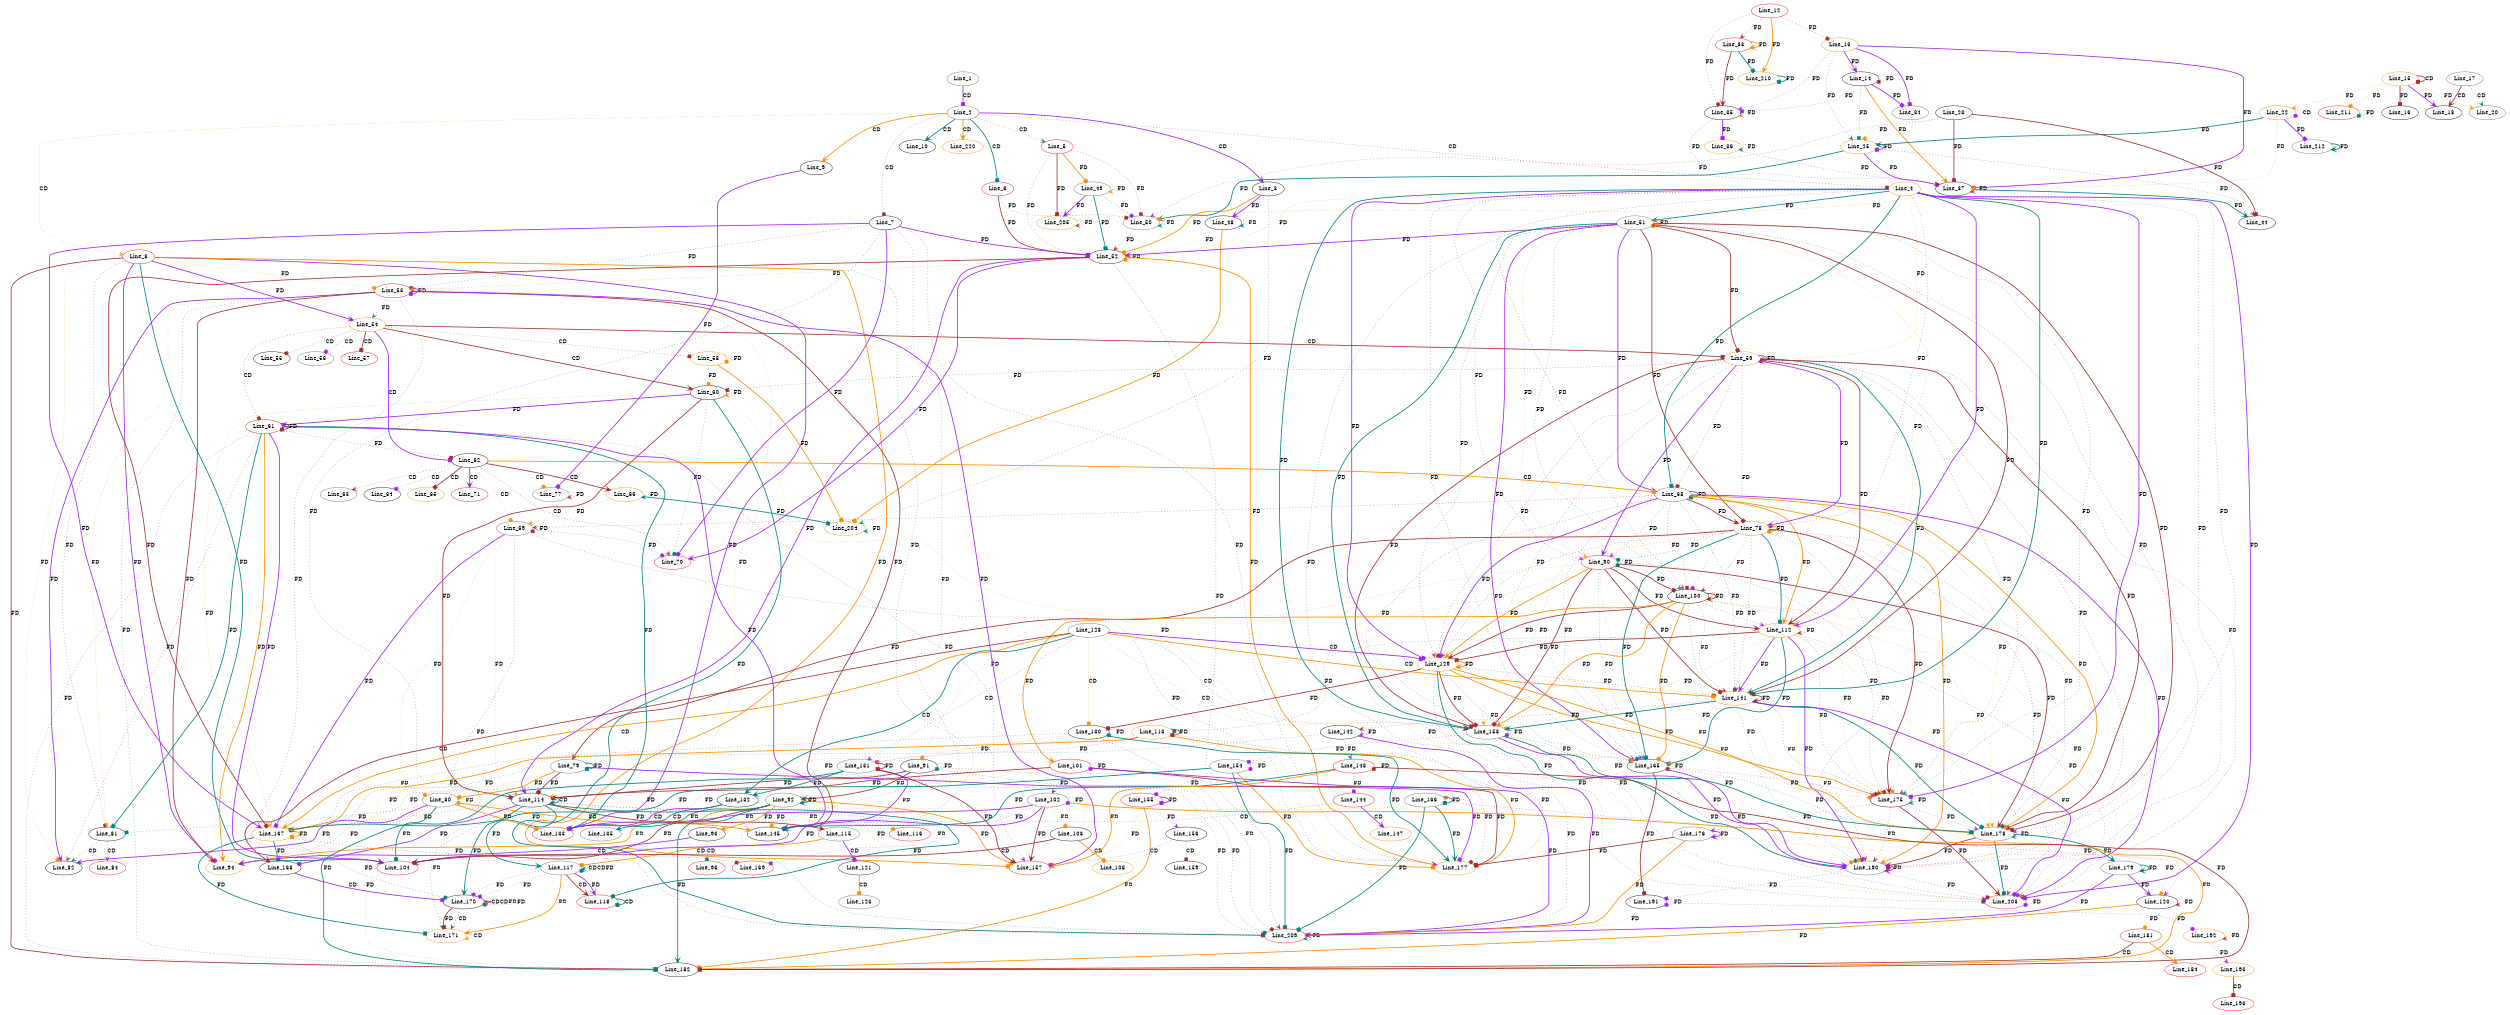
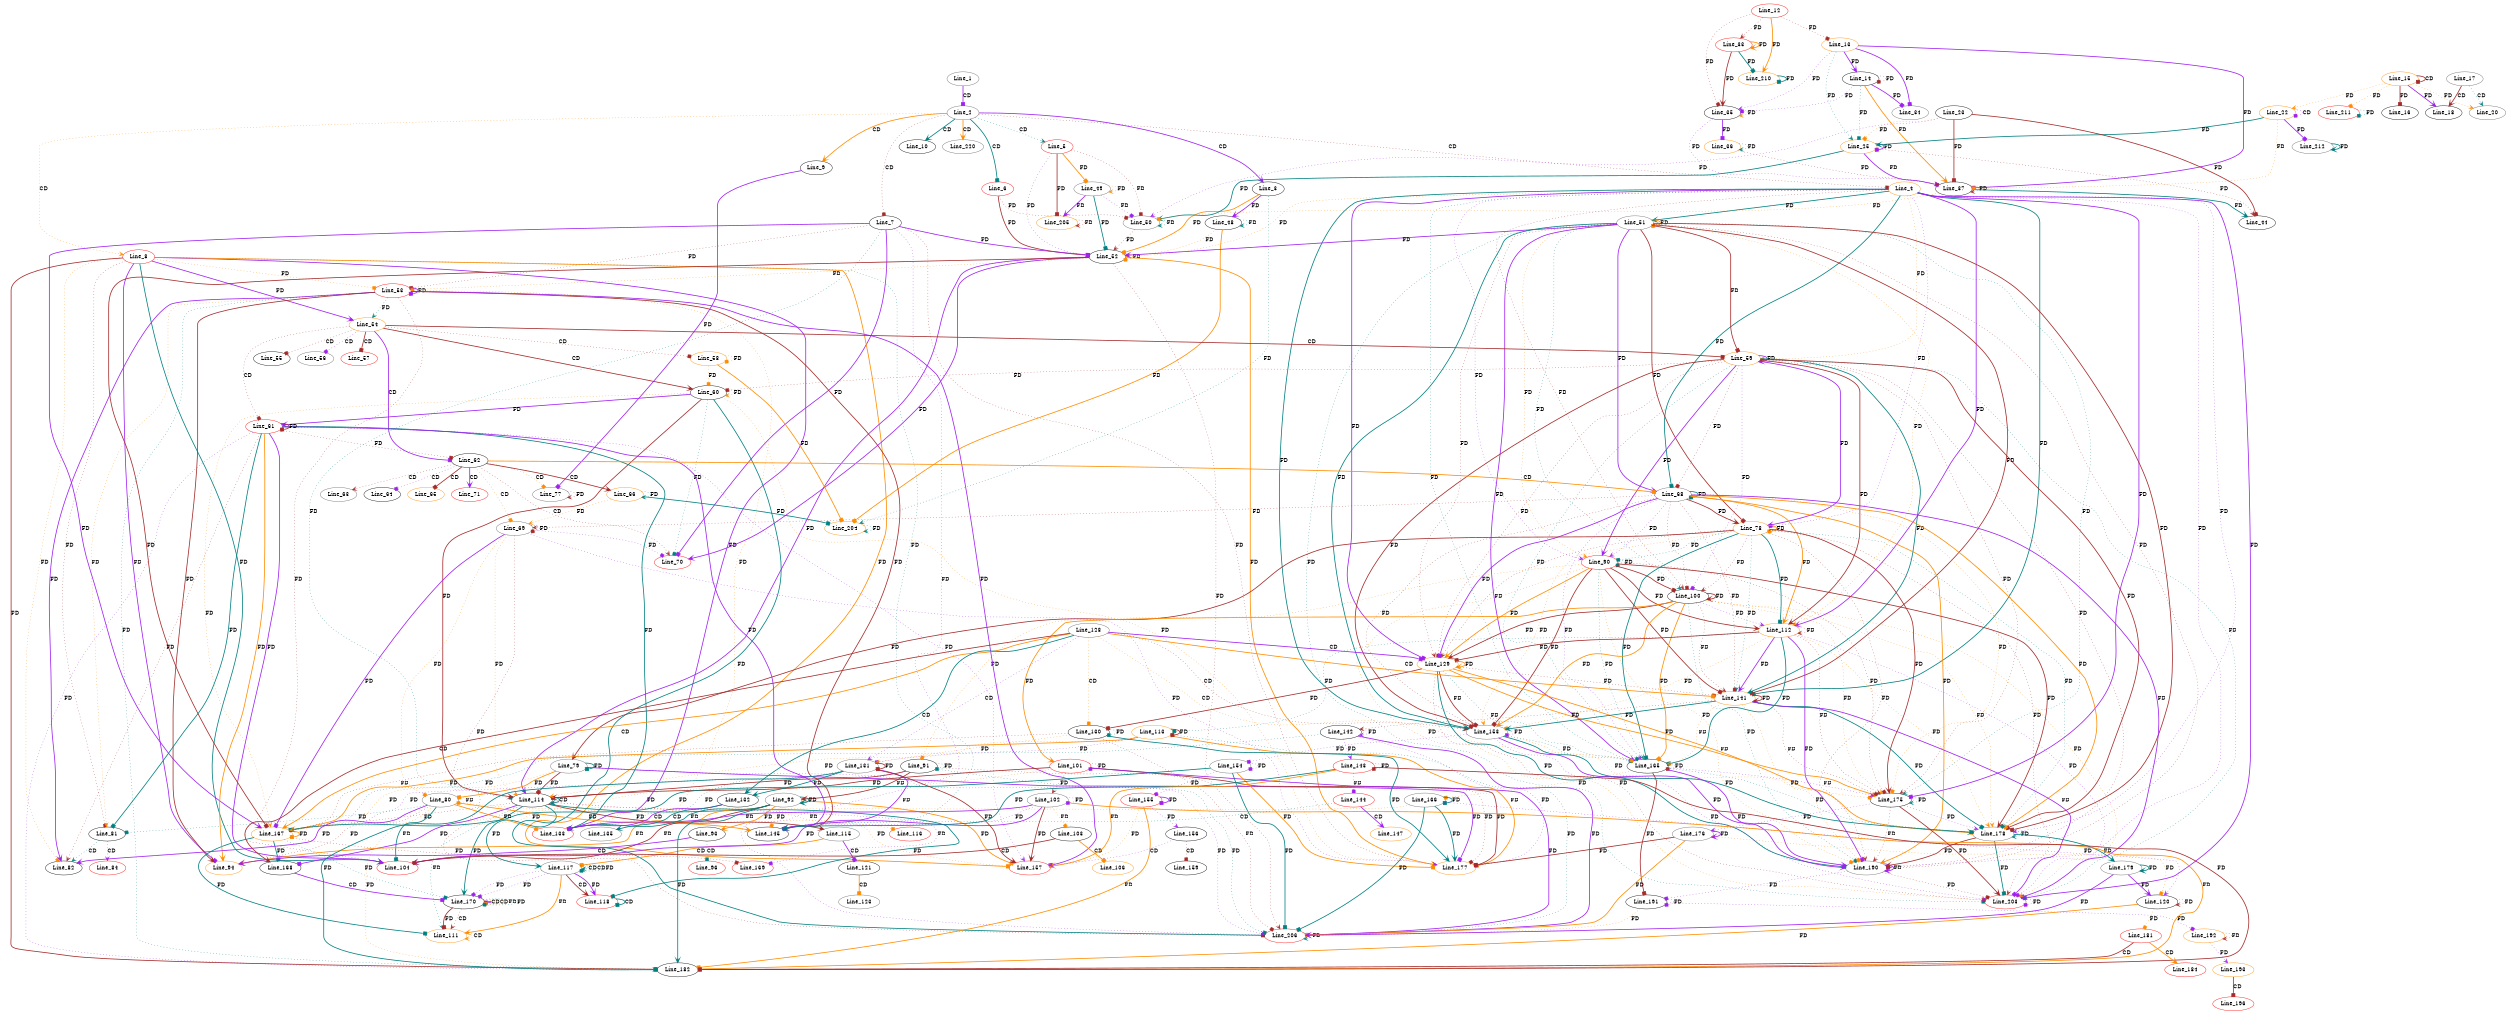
node "Line_220": color darkorange -> gray40
node "Line_171": label "Line_171" -> "Line_111"
node "Line_209": label "Line_209" -> "Line_206"
